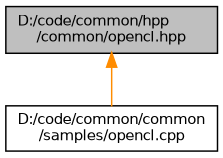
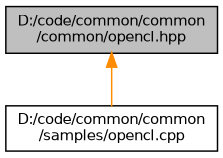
node "D:/code/common/hpp /common/opencl.hpp": label "D:/code/common/hpp /common/opencl.hpp" -> "D:/code/common/common /common/opencl.hpp"
